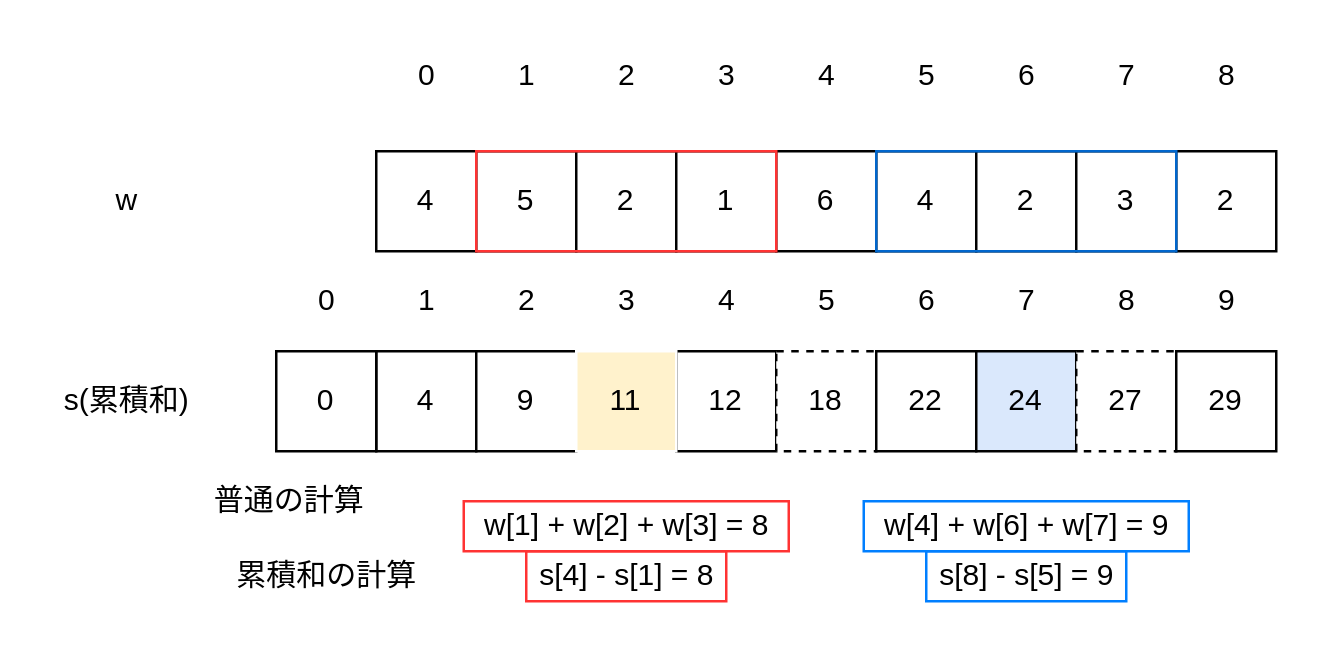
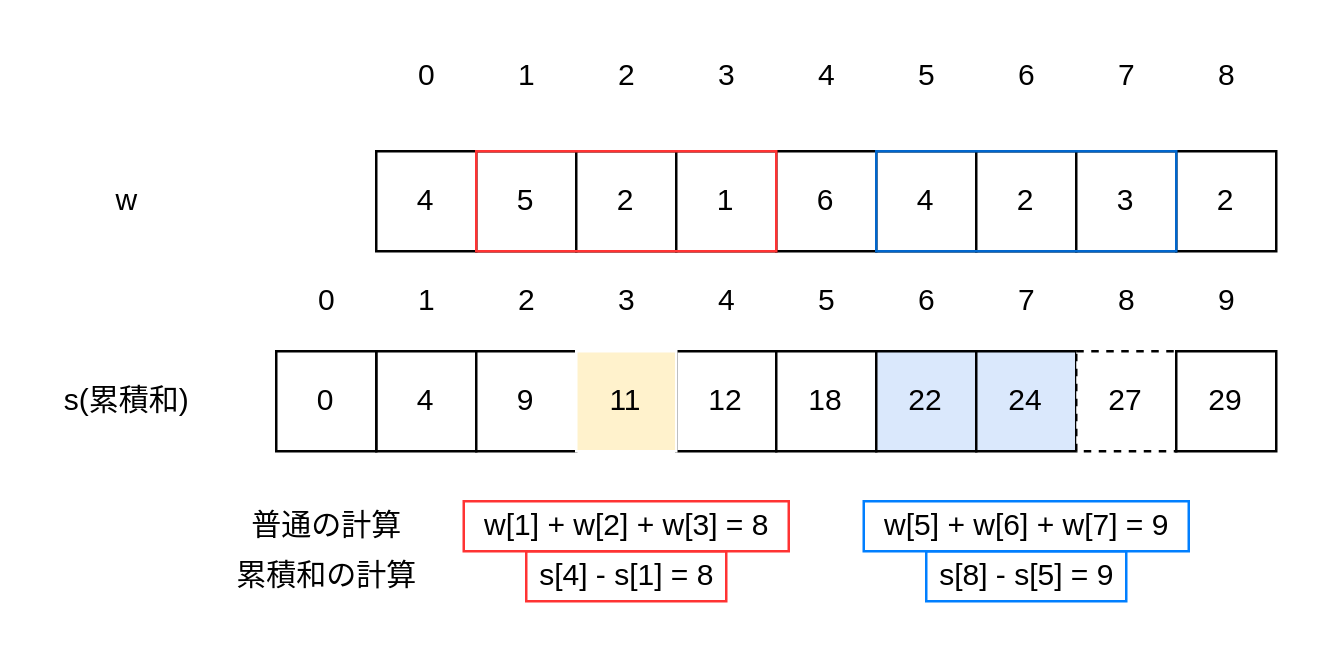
node "18": style dashed -> solid
node "22": fillcolor #ffffff -> #dae8fc
node "普通の計算": moved (289, 501) -> (326, 526)
node "w[4] + w[6] + w[7] = 9": label "w[4] + w[6] + w[7] = 9" -> "w[5] + w[6] + w[7] = 9"
